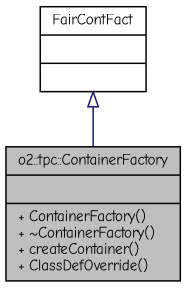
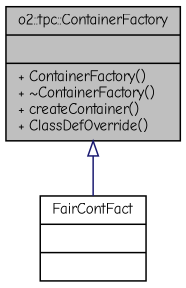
edge "o2::tpc::ContainerFactory" -> "FairContFact": reversed
